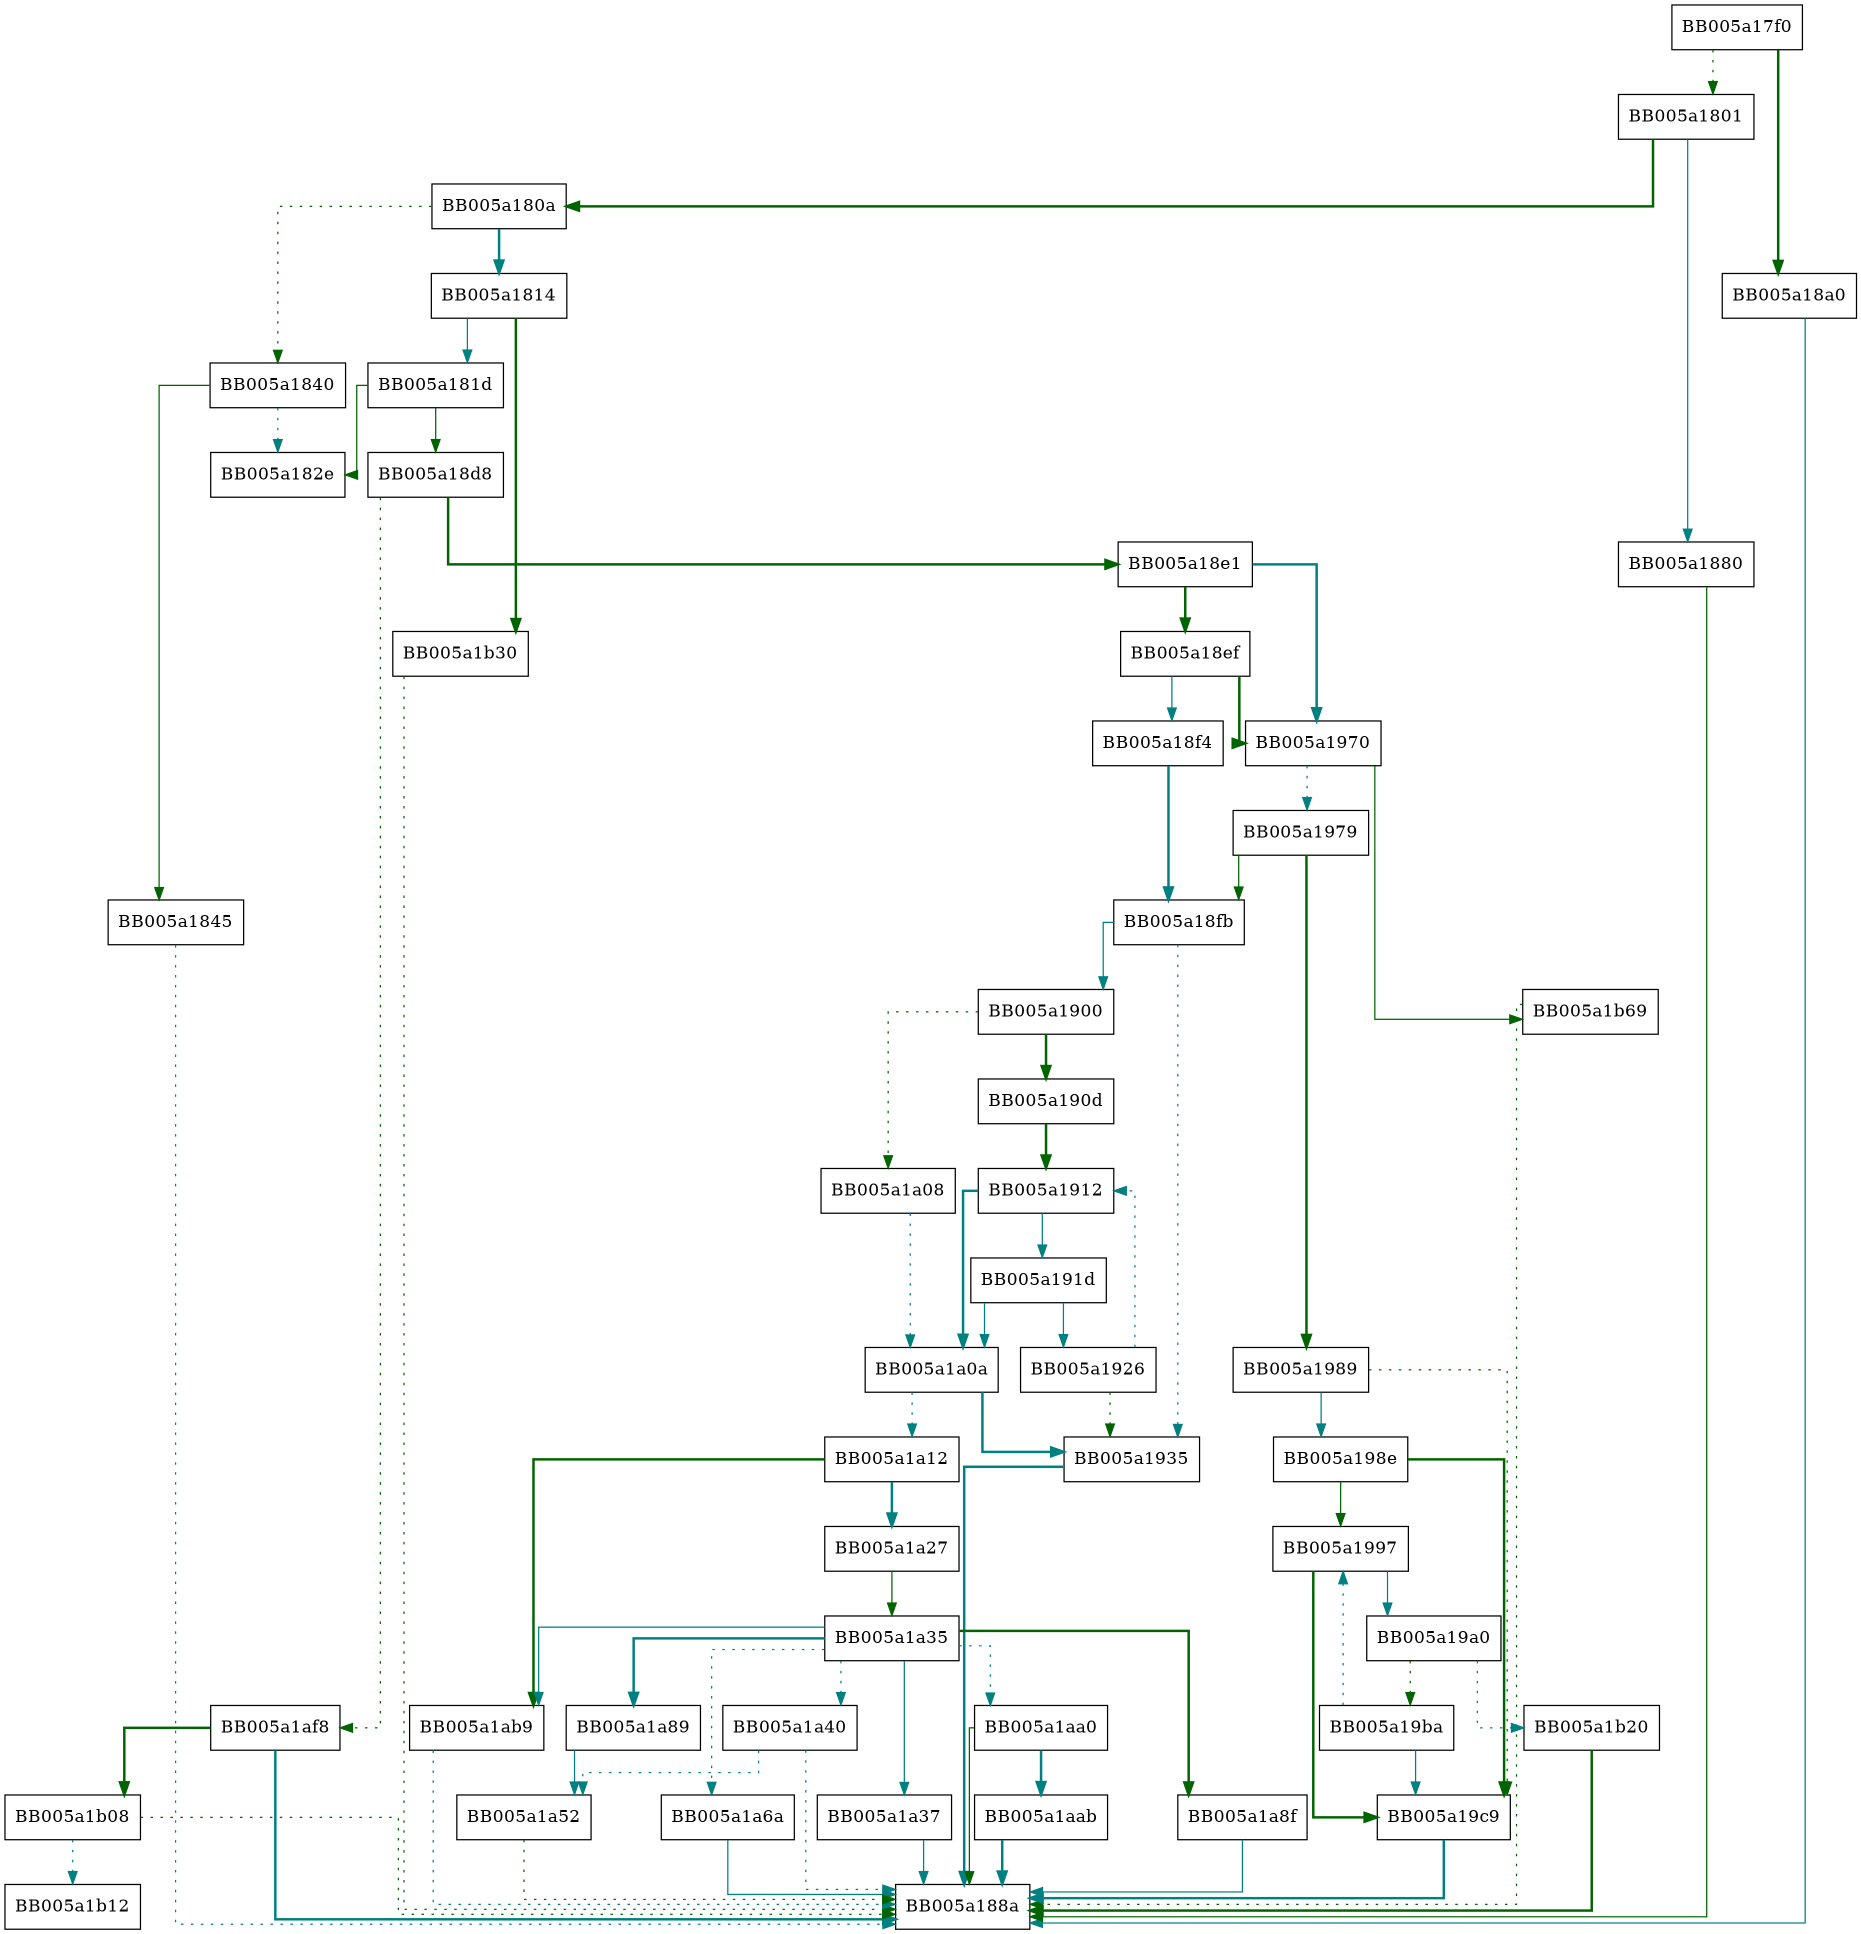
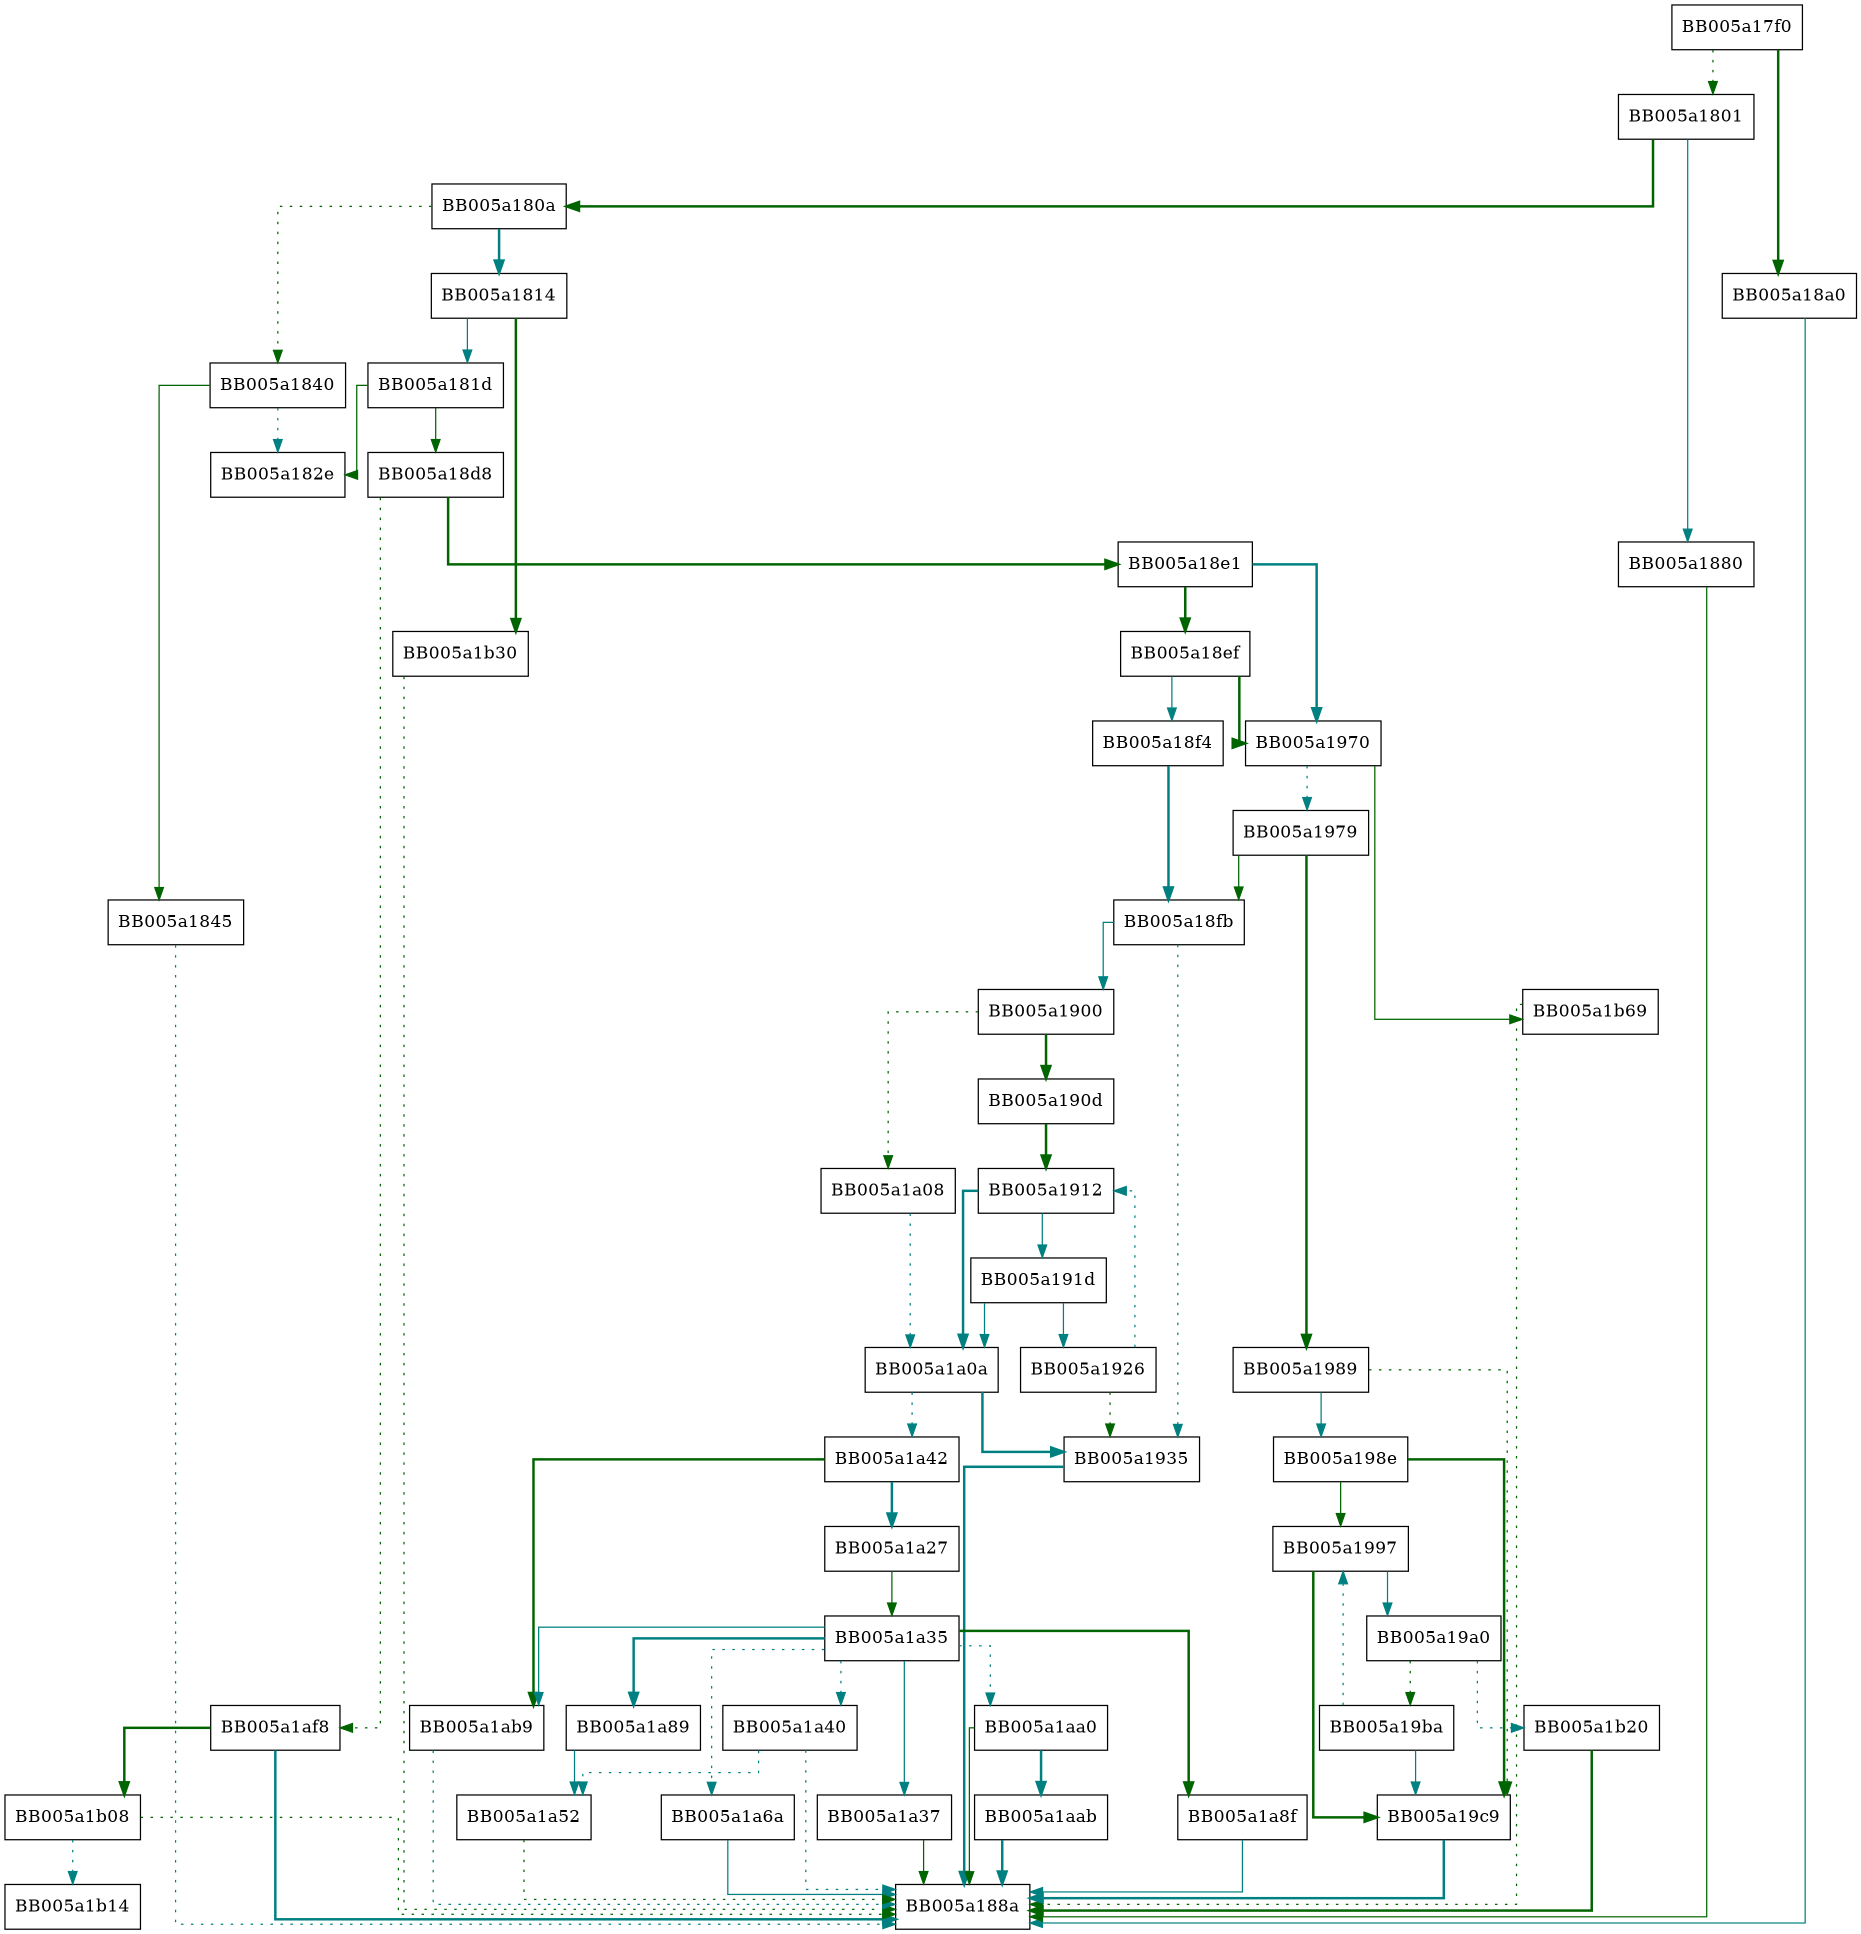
node "BB005a1a12": label "BB005a1a12" -> "BB005a1a42"
edge "BB005a1a37" -> "BB005a188a": color teal -> darkgreen
node "BB005a1b12": label "BB005a1b12" -> "BB005a1b14"
